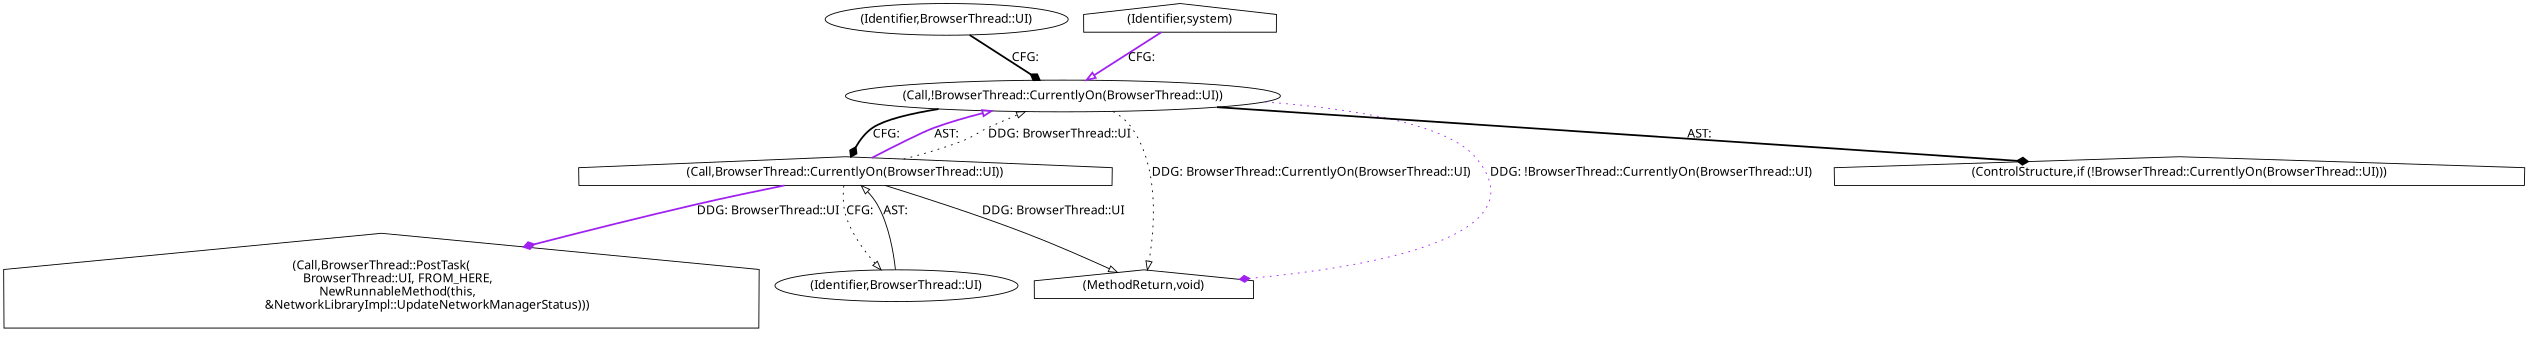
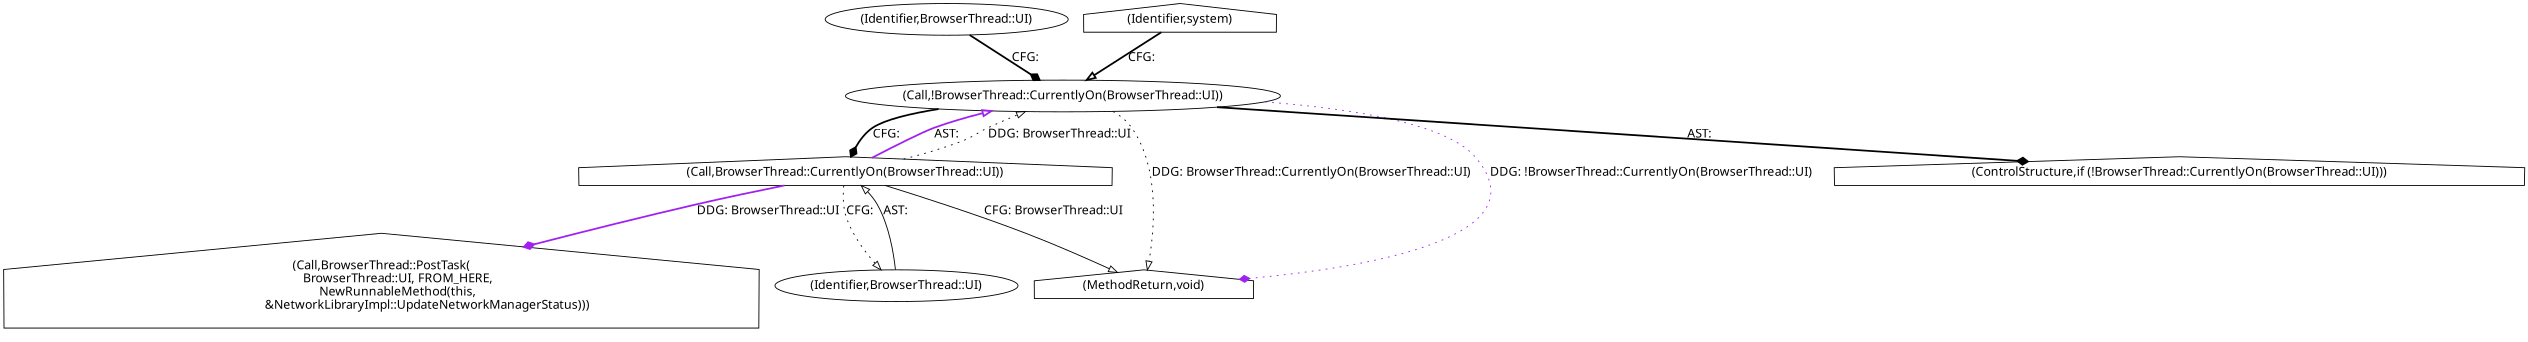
edge "(Identifier,system)" -> "(Call,!BrowserThread::CurrentlyOn(BrowserThread::UI))": color purple -> black
edge "(Call,BrowserThread::CurrentlyOn(BrowserThread::UI))" -> "(MethodReturn,void)": label "DDG: BrowserThread::UI" -> "CFG: BrowserThread::UI"
